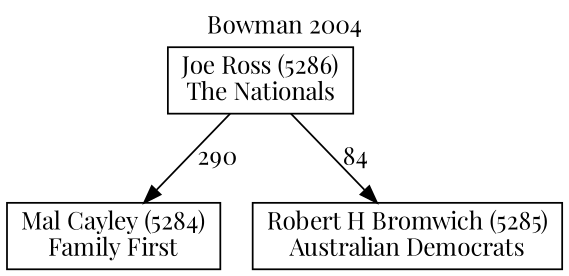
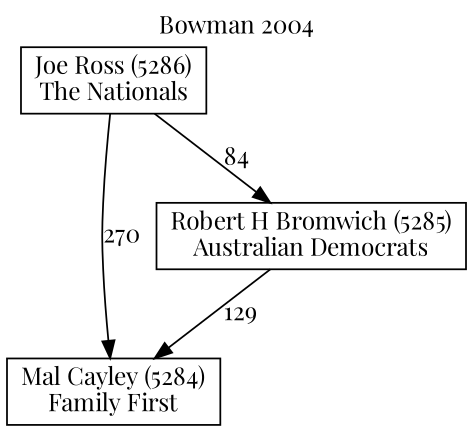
edge "Joe Ross (5286) The Nationals" -> "Mal Cayley (5284) Family First": label "290" -> "270"
edge "Robert H Bromwich (5285) Australian Democrats" -> "Mal Cayley (5284) Family First": added, label "129"
